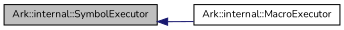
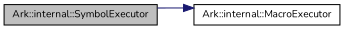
edge "Ark::internal::MacroExecutor" -> "Ark::internal::SymbolExecutor": reversed
